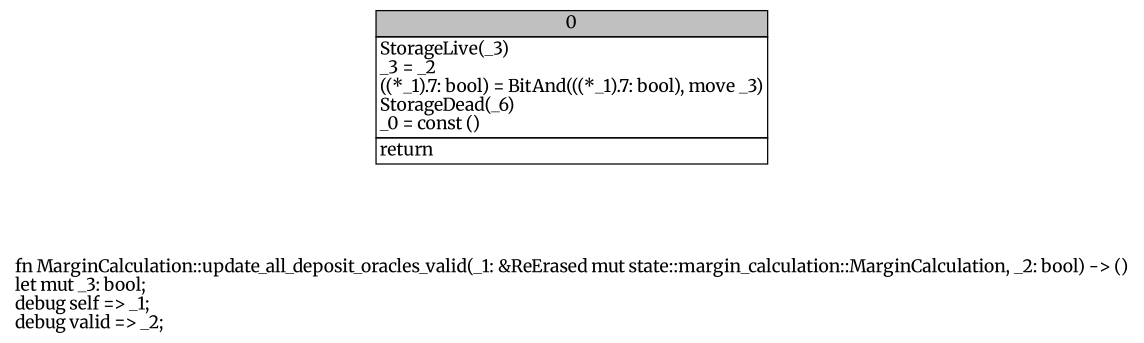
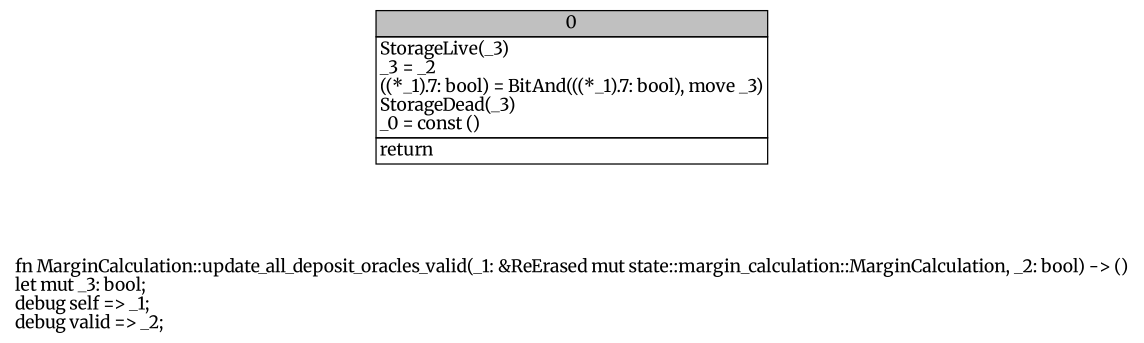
node "0": text "StorageDead(_6)" -> "StorageDead(_3)"
